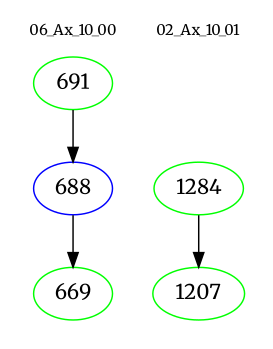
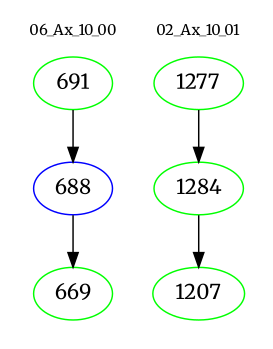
node "1277": added
